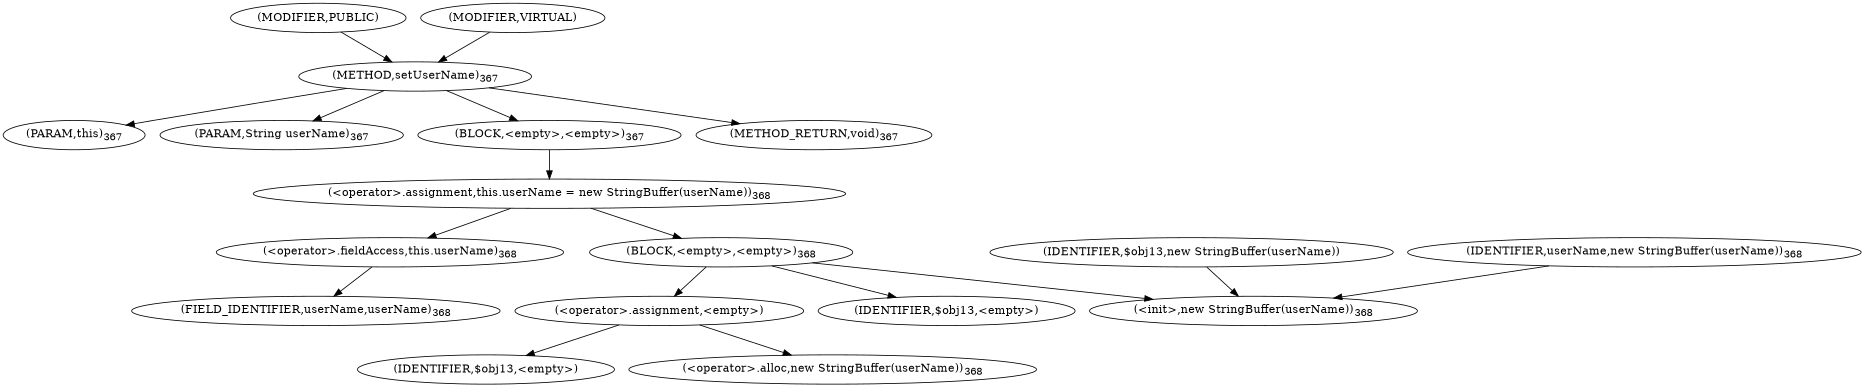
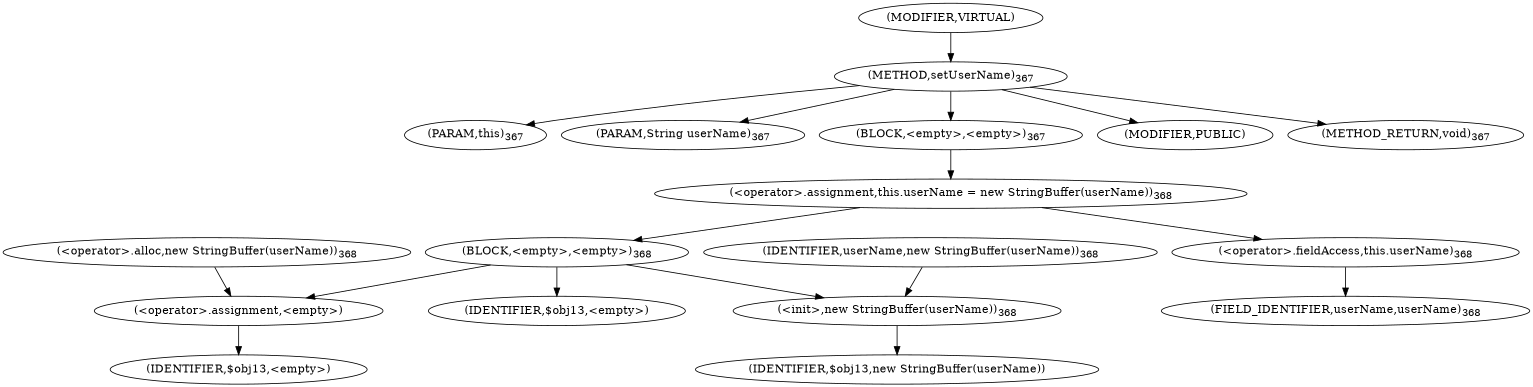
edge "(MODIFIER,PUBLIC)" -> "(METHOD,setUserName)": reversed
edge "(IDENTIFIER,$obj13,new StringBuffer(userName))" -> "(<init>,new StringBuffer(userName))": reversed
edge "(<operator>.assignment,<empty>)" -> "(<operator>.alloc,new StringBuffer(userName))": reversed
